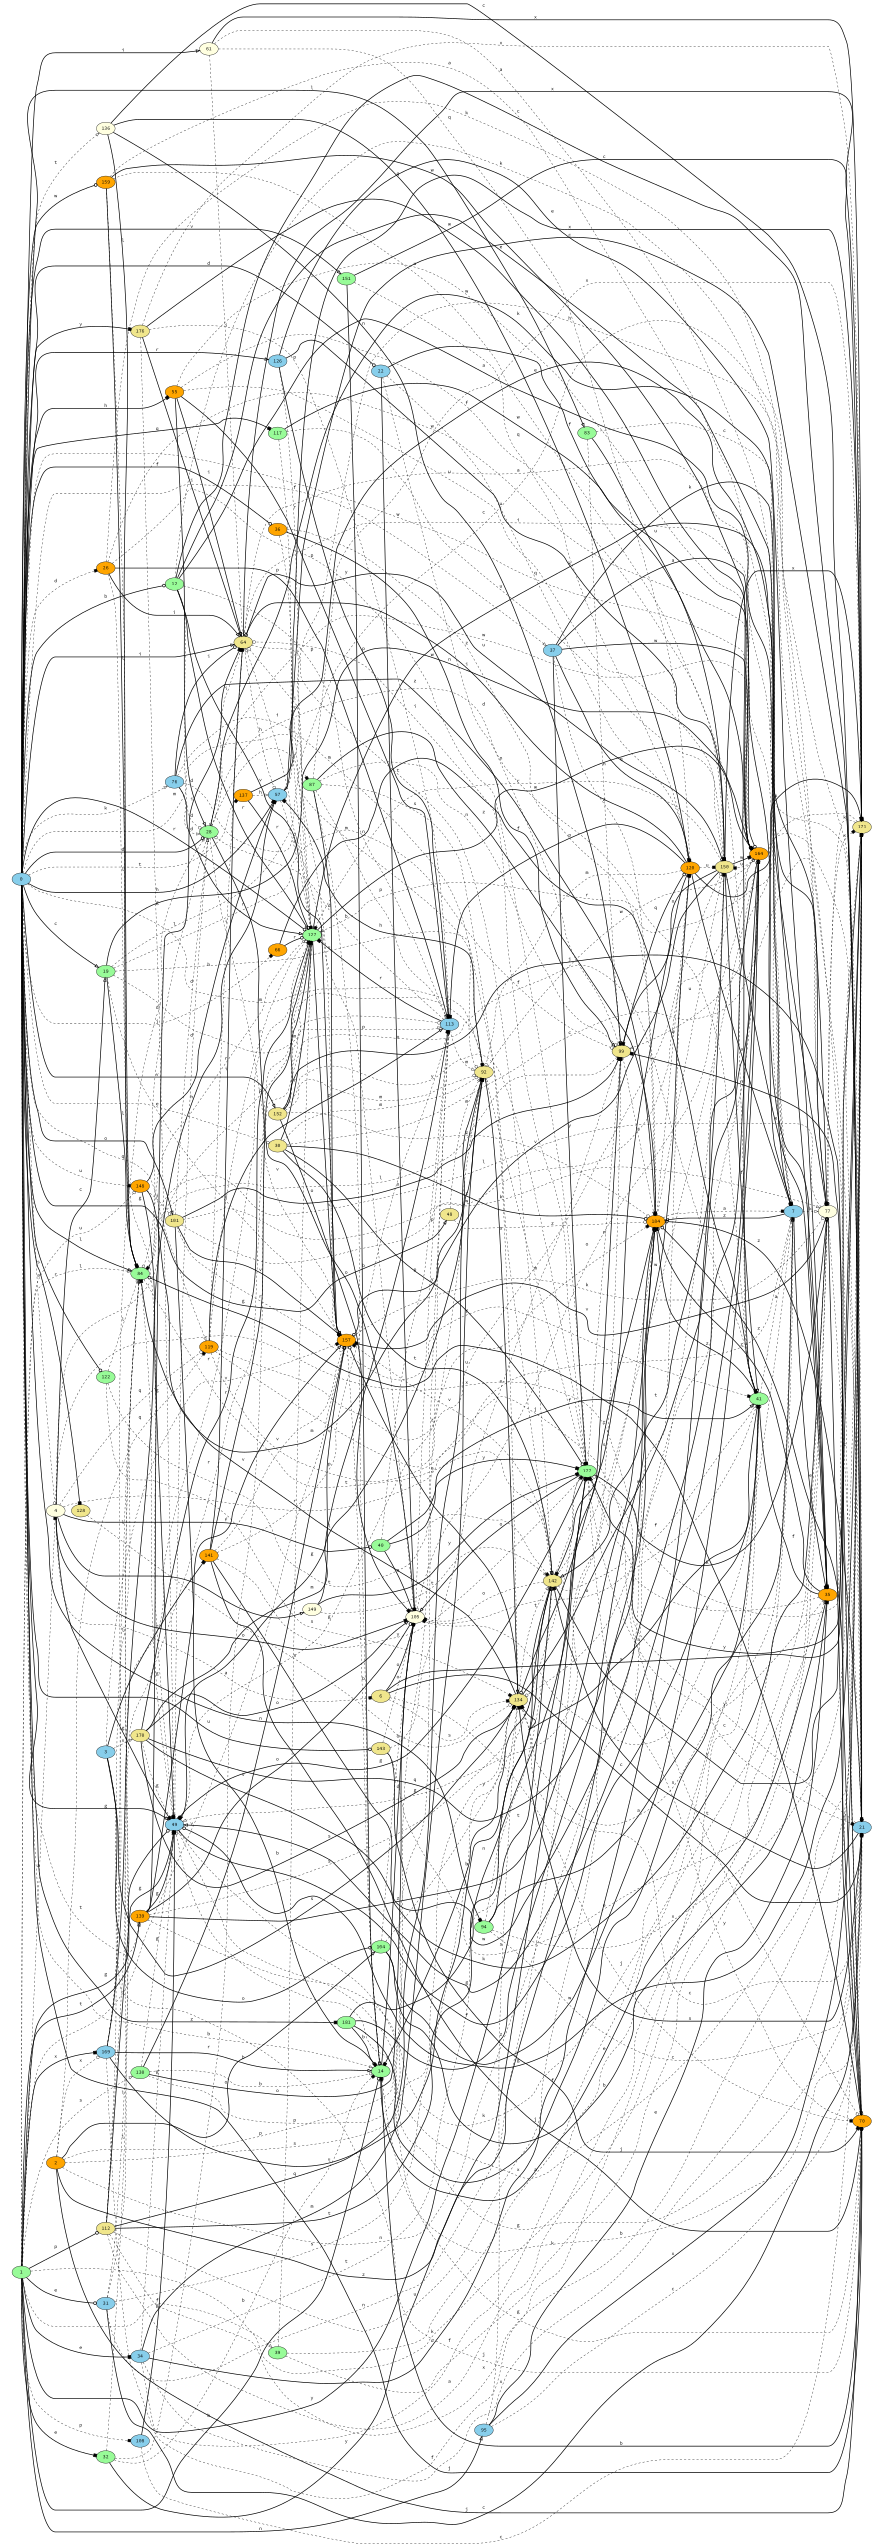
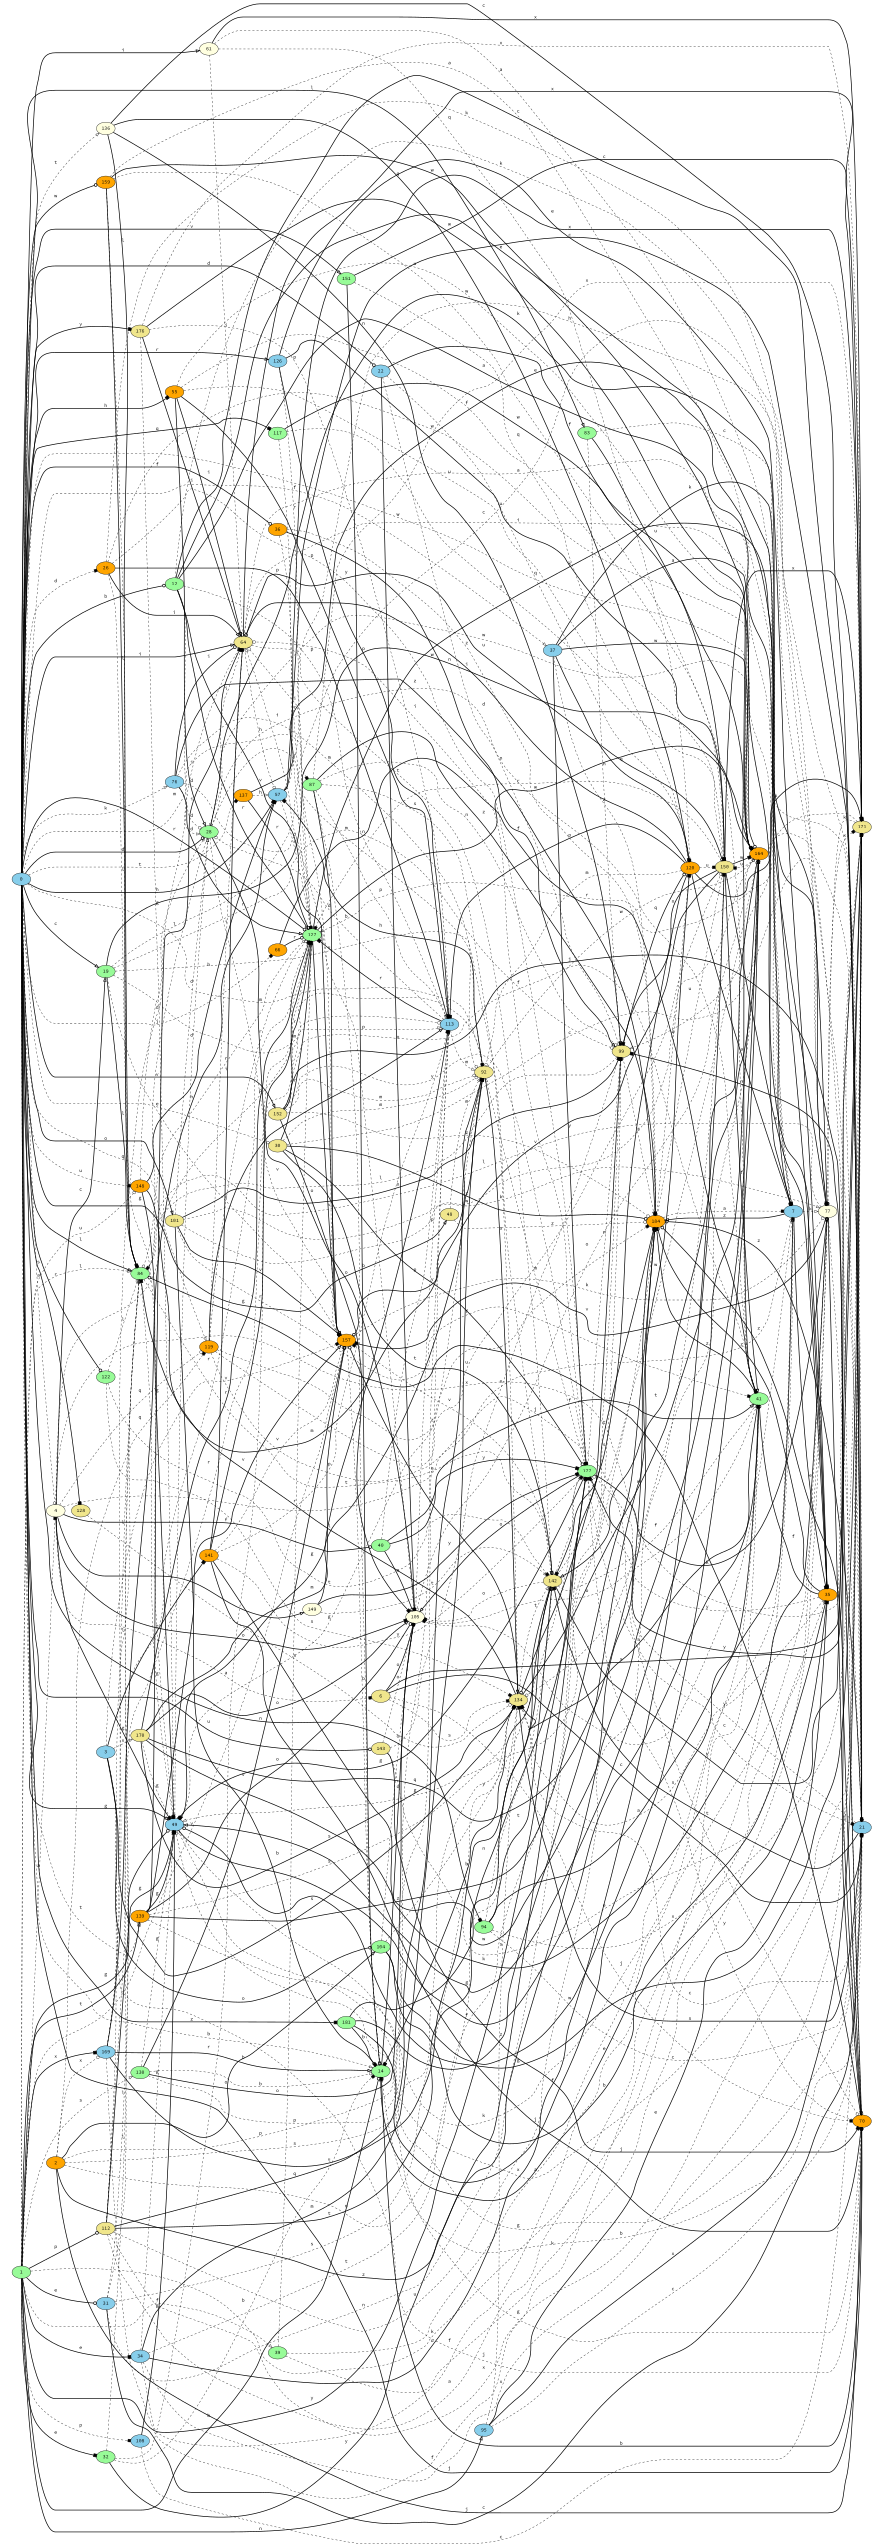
edge "148" -> "101": now "148" -> "64"
edge "41" -> "7": removed, label "a"
edge "70" -> "84": label "h" -> "l"
edge "2" -> "120": now "2" -> "99"
